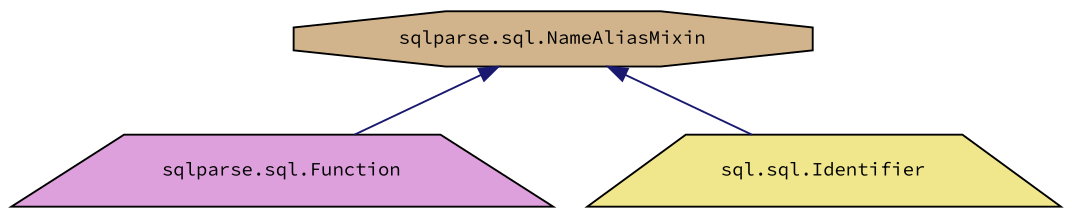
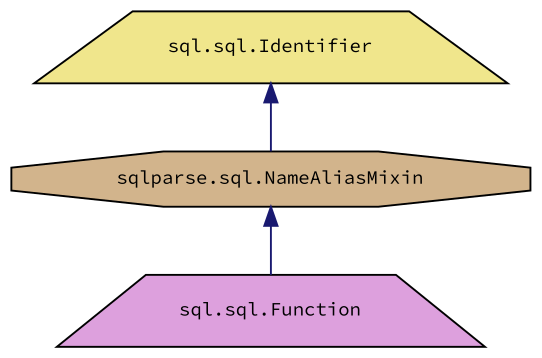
edge "sql.sql.Identifier" -> "sqlparse.sql.NameAliasMixin": reversed
node "sqlparse.sql.Function": label "sqlparse.sql.Function" -> "sql.sql.Function"
